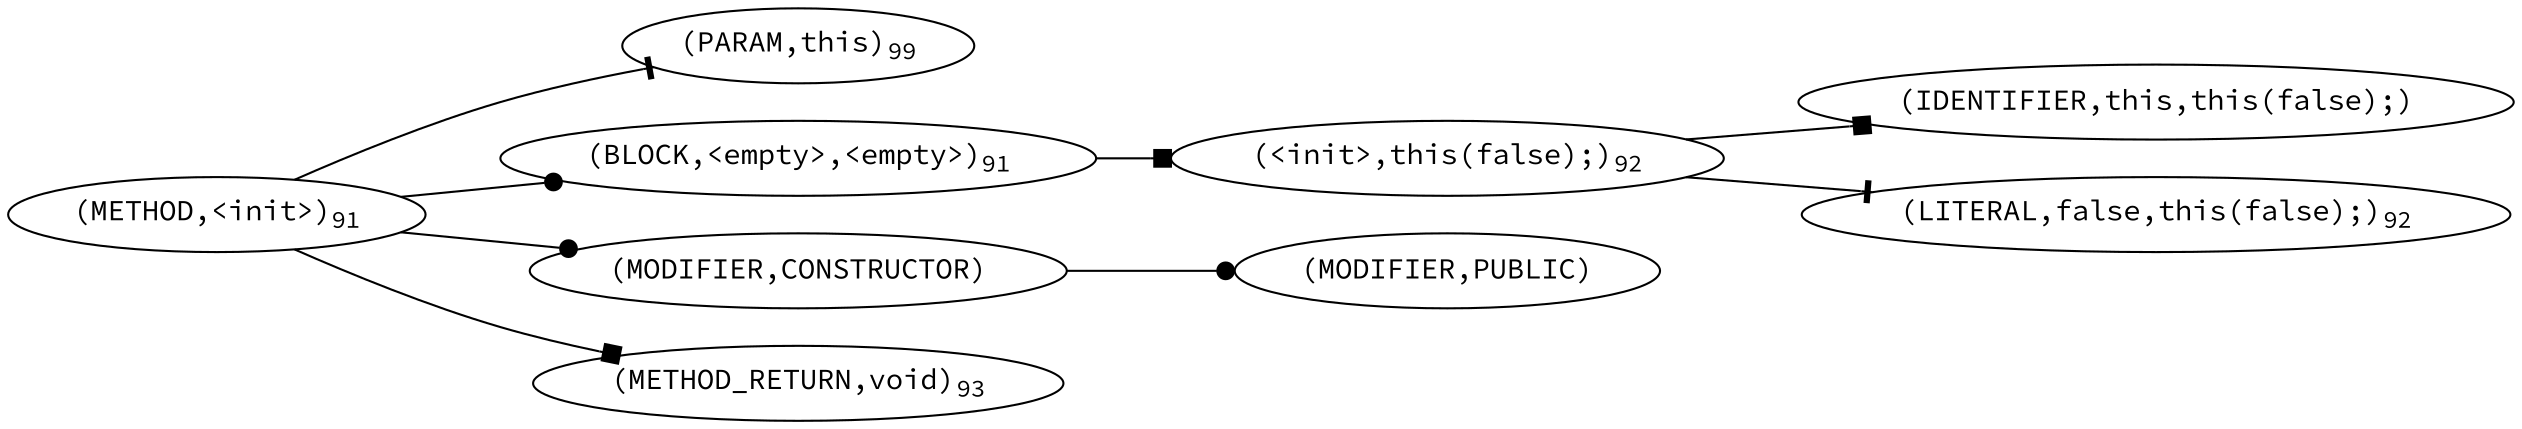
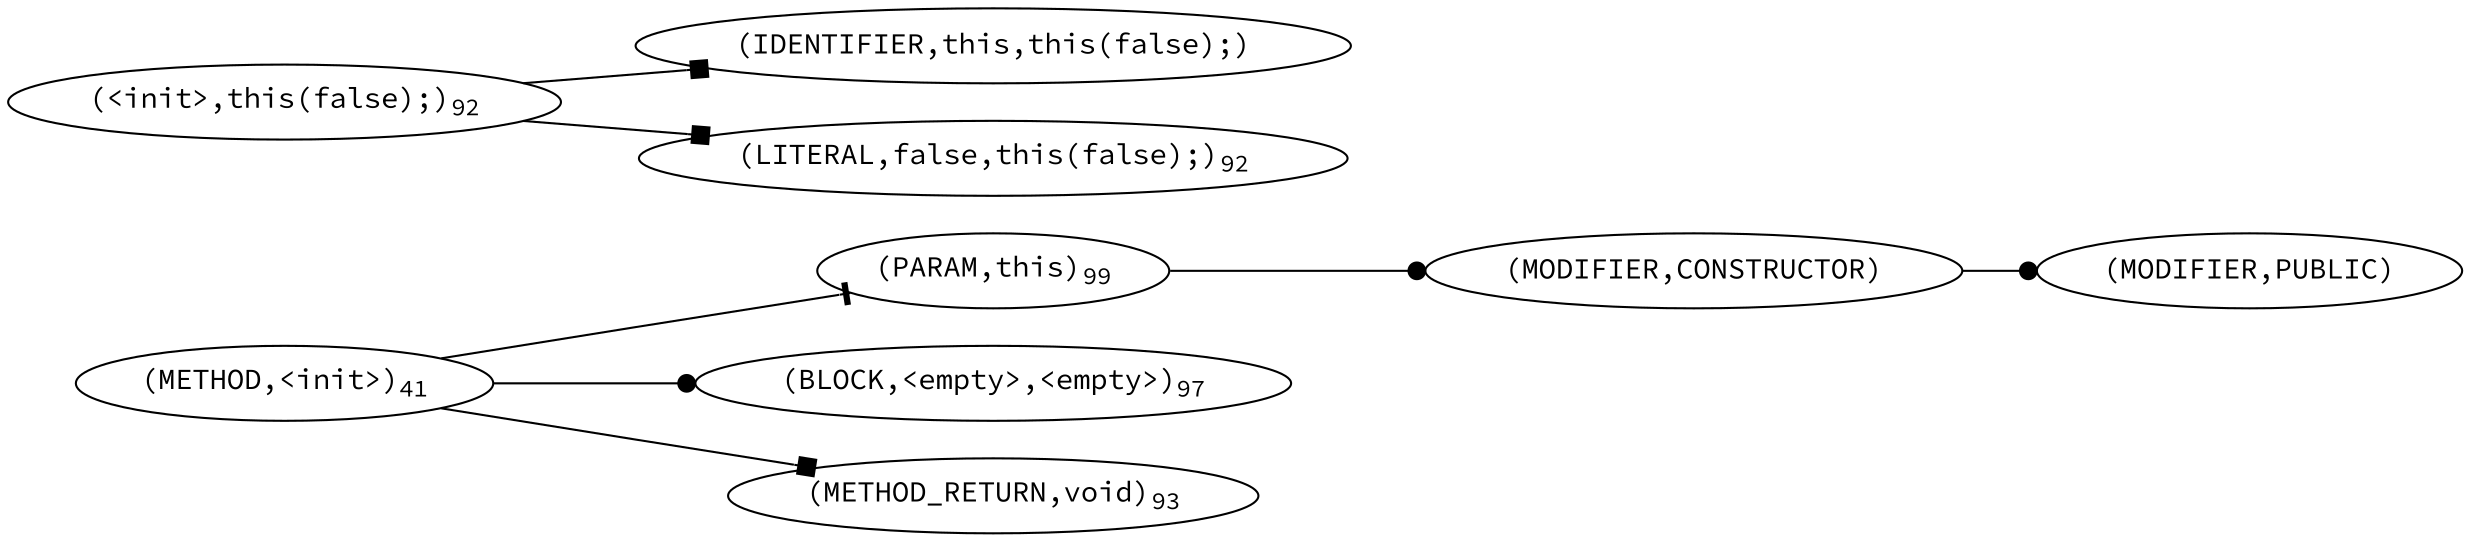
node "(BLOCK,<empty>,<empty>)": text "91" -> "97"
edge "(BLOCK,<empty>,<empty>)" -> "(<init>,this(false);)": removed
edge "(<init>,this(false);)" -> "(LITERAL,false,this(false);)": arrowhead tee -> box
node "(METHOD,<init>)": text "91" -> "41"
edge "(METHOD,<init>)" -> "(MODIFIER,CONSTRUCTOR)": now "(PARAM,this)" -> "(MODIFIER,CONSTRUCTOR)"
